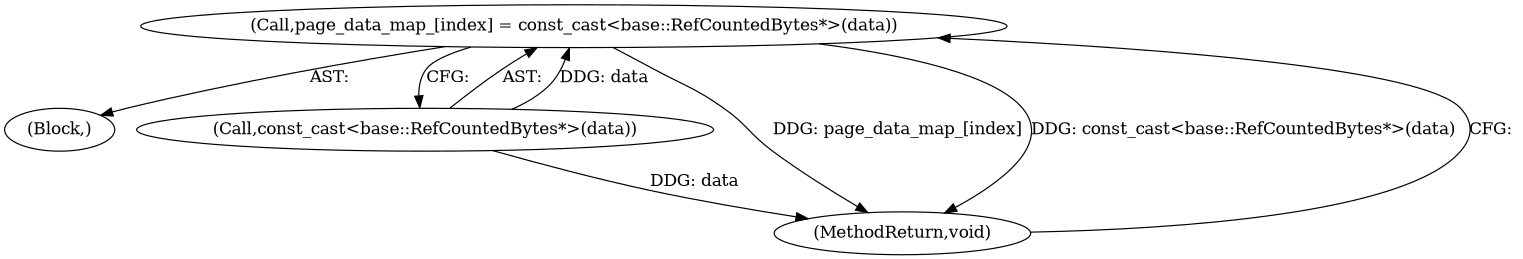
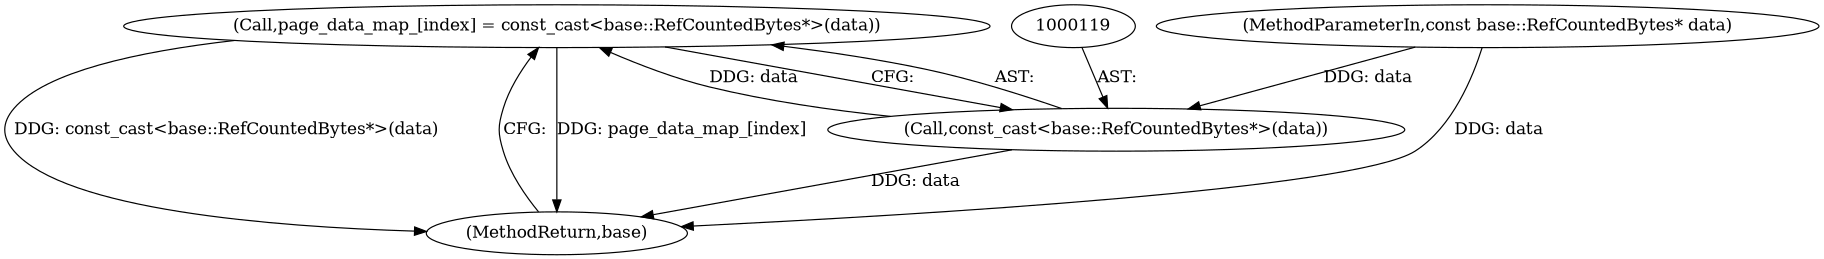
node "1000119": added
node "(MethodParameterIn,const base::RefCountedBytes* data)": added
node "(Block,)": removed
node "(MethodReturn,void)": label "(MethodReturn,void)" -> "(MethodReturn,base)"
